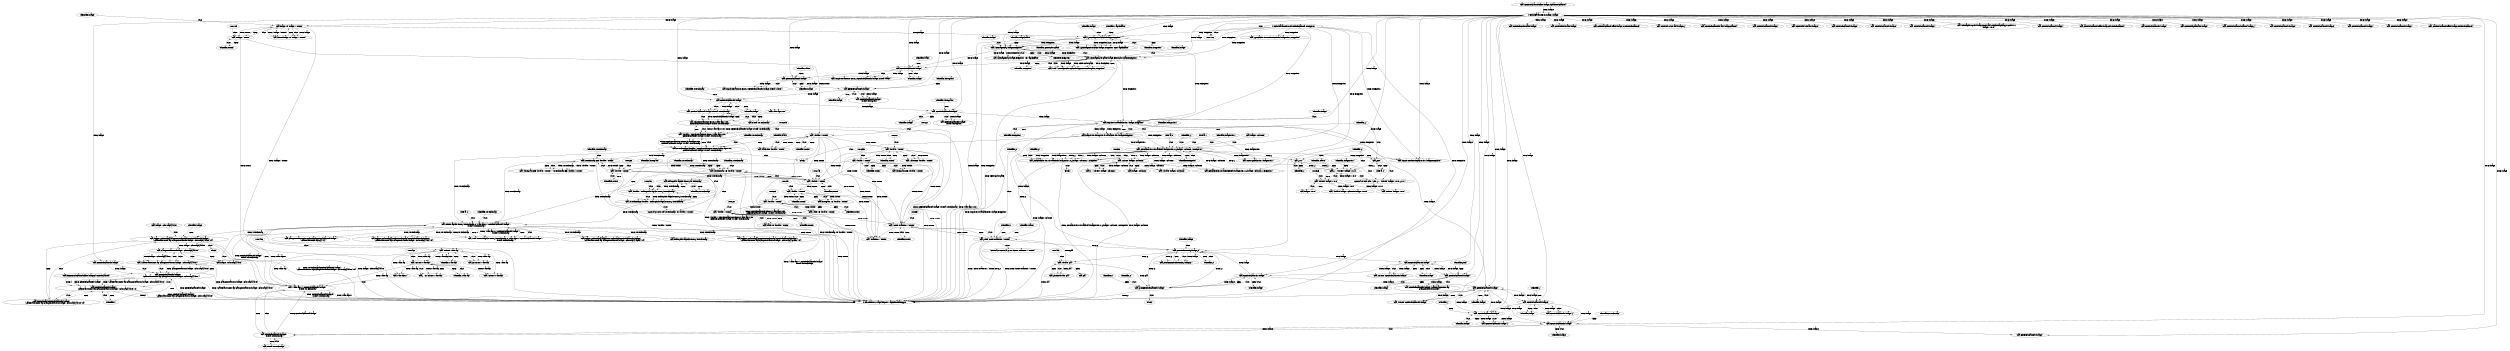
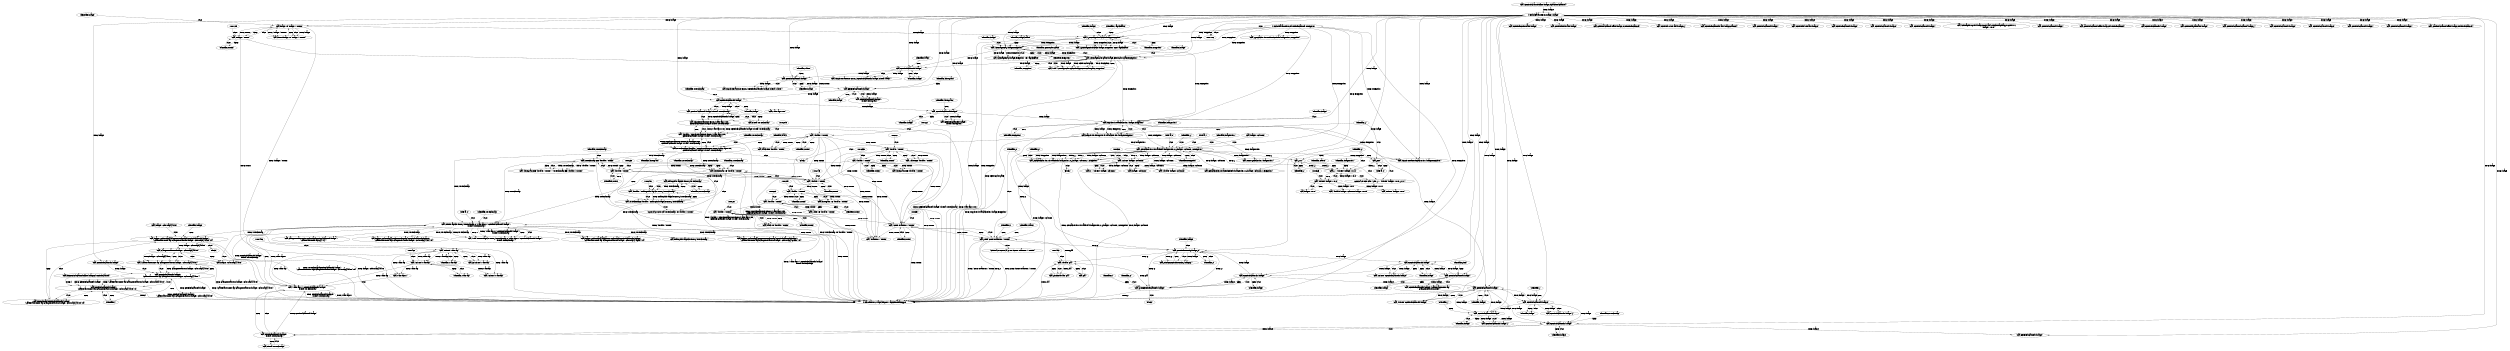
edge "(Call,(const Quantum *) NULL)" -> "(MethodReturn,MagickExport MagickBooleanType)": added, label "DDG: NULL"
edge "(Call,p[i])" -> "(Call,(double) p[i])": added, label "AST:"
node "(Call,j <= (ssize_t) MaxMap)": removed
